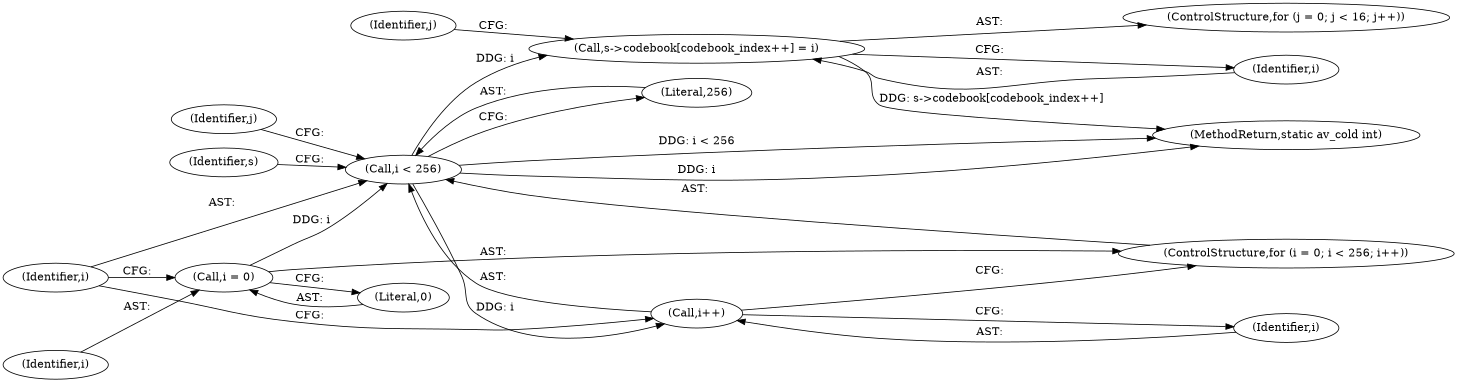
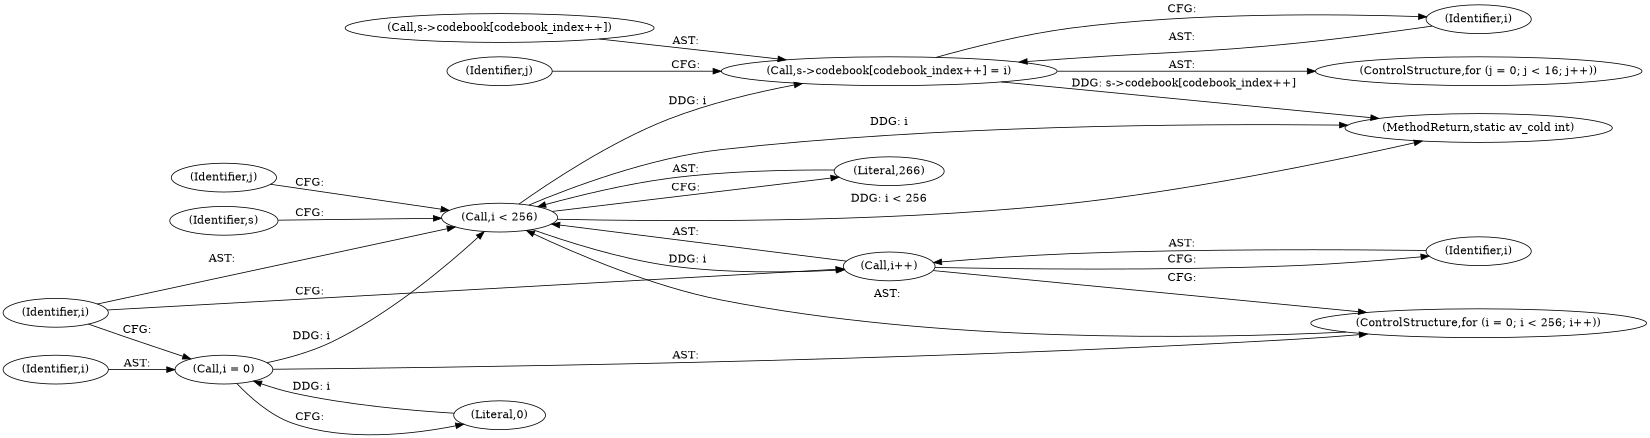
node "(Call,s->codebook[codebook_index++])": added
node "(Literal,256)": label "(Literal,256)" -> "(Literal,266)"
edge "(Literal,0)" -> "(Call,i = 0)": label "AST: " -> "DDG: i"
